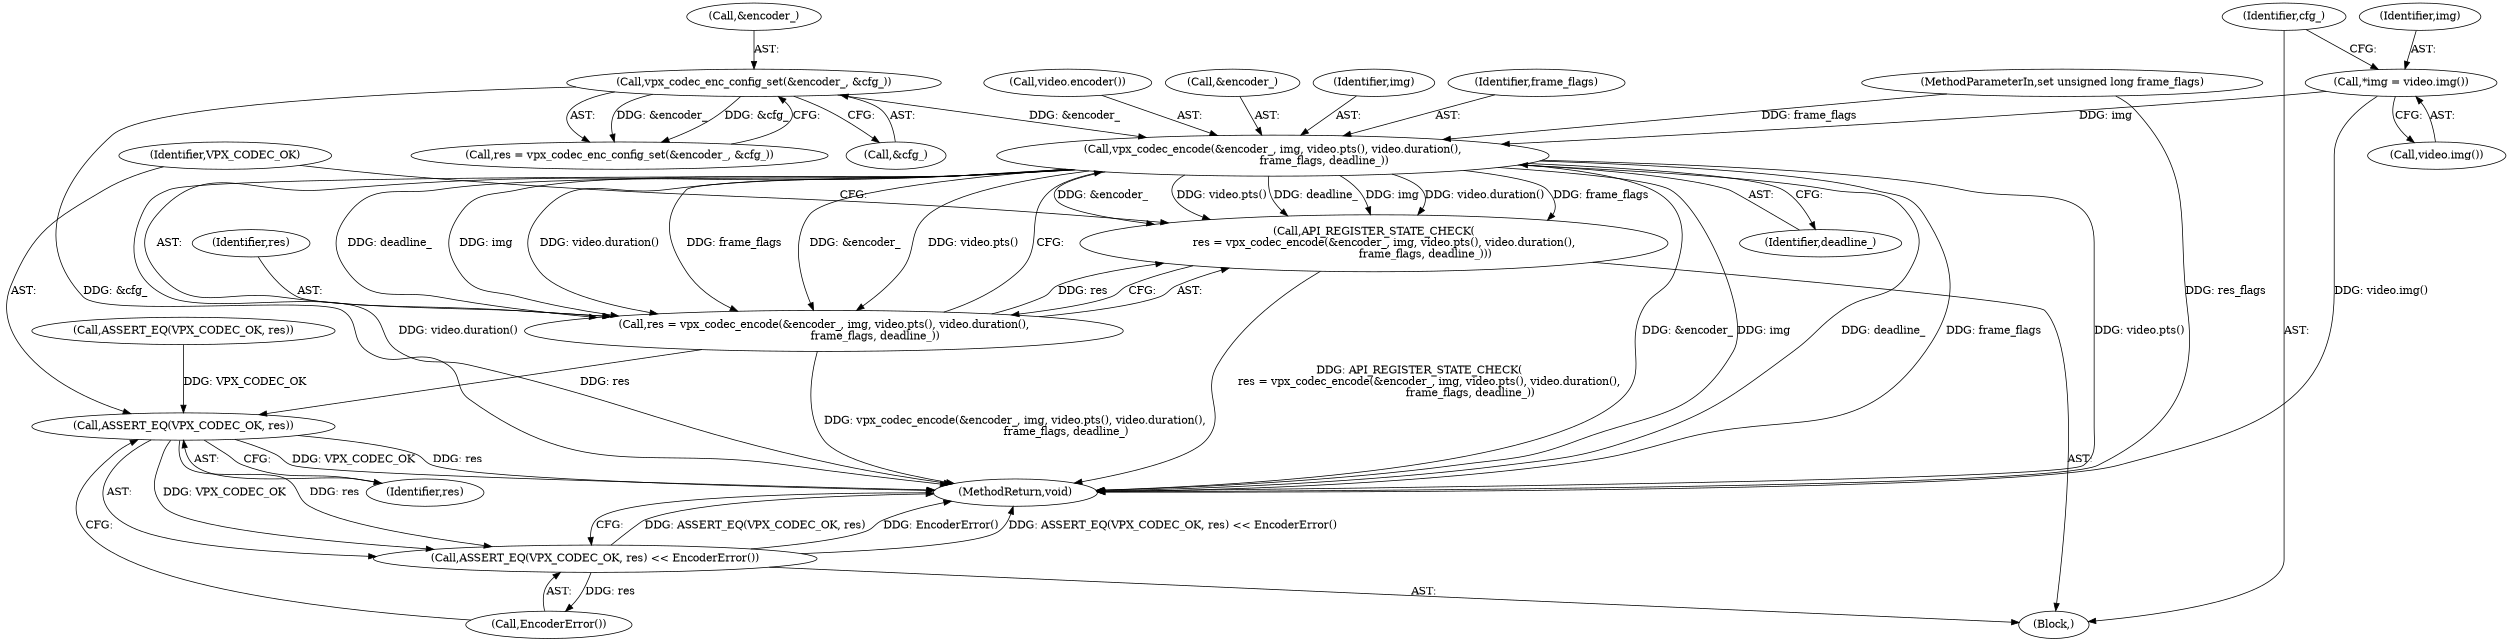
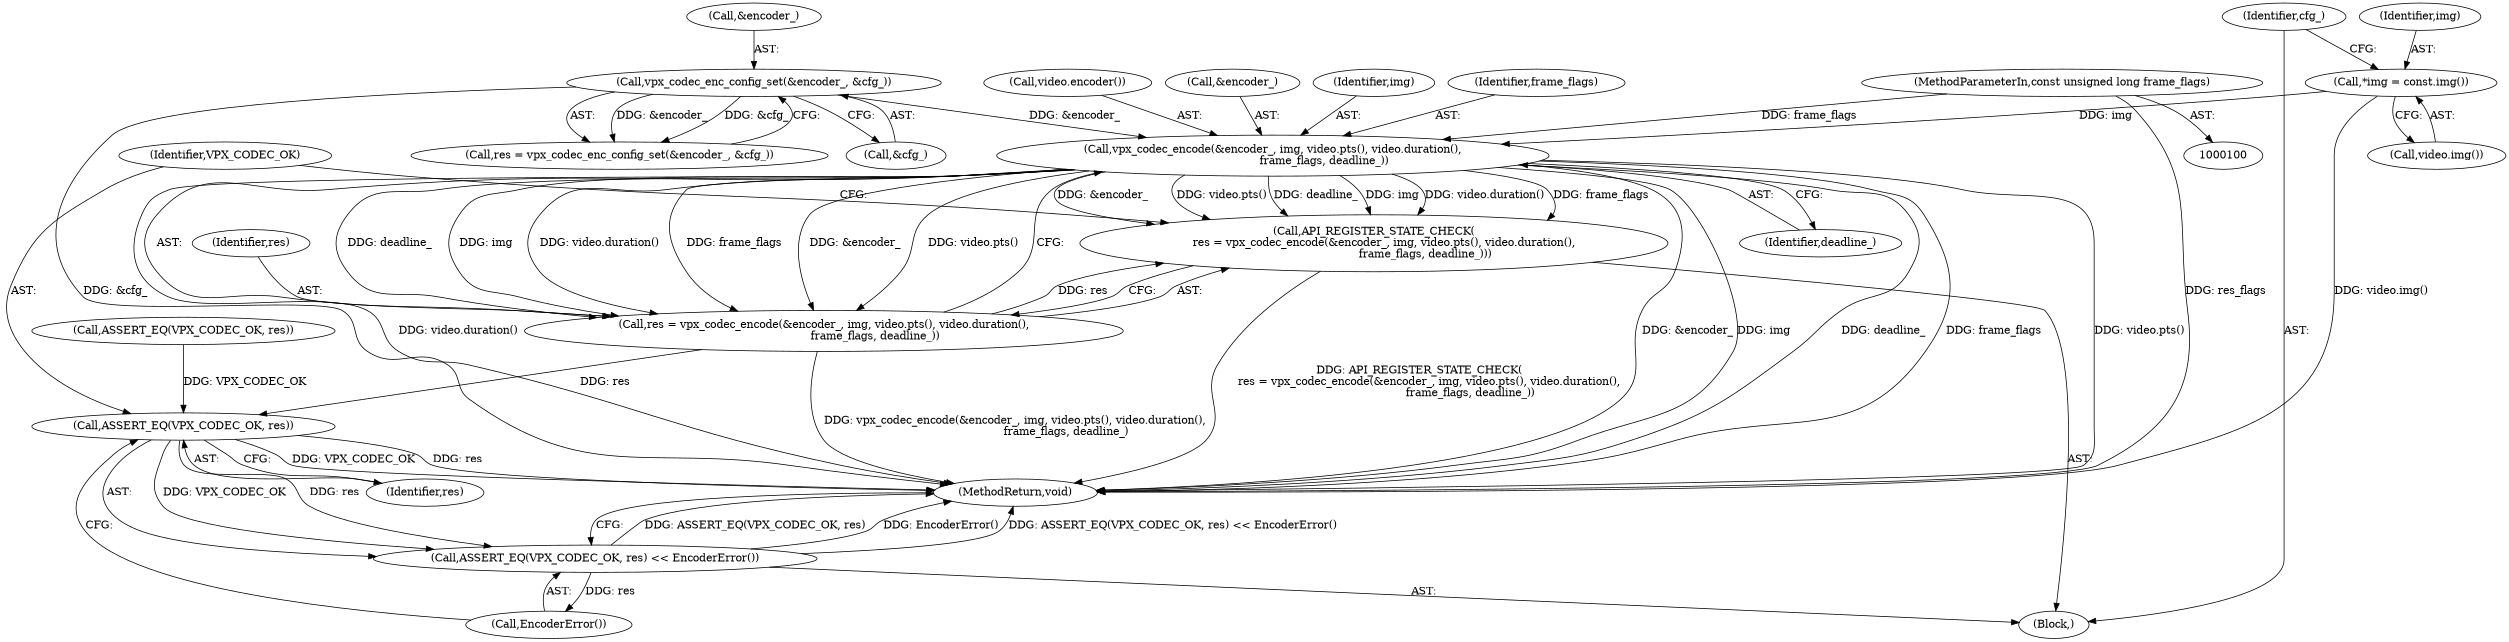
node "(MethodParameterIn,set unsigned long frame_flags)": label "(MethodParameterIn,set unsigned long frame_flags)" -> "(MethodParameterIn,const unsigned long frame_flags)"
node "(Call,*img = video.img())": label "(Call,*img = video.img())" -> "(Call,*img = const.img())"
node "1000100": added
